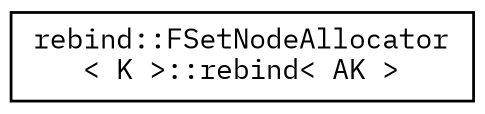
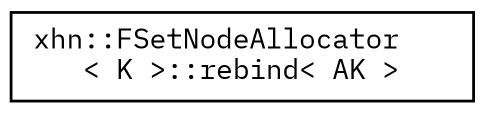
node "rebind::FSetNodeAllocator < K >::rebind< AK >": label "rebind::FSetNodeAllocator < K >::rebind< AK >" -> "xhn::FSetNodeAllocator < K >::rebind< AK >"
